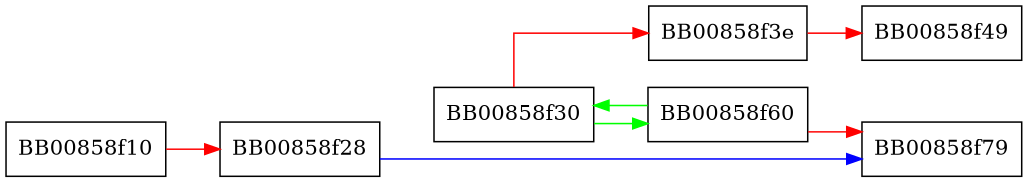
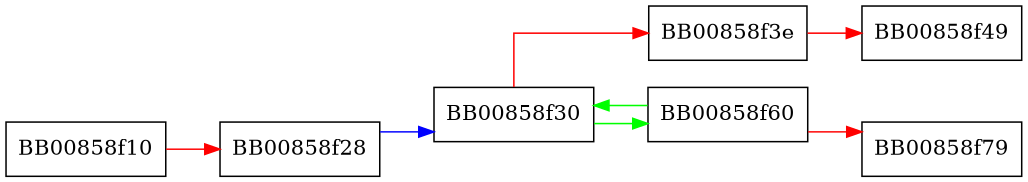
edge "BB00858f28" -> "BB00858f79": now "BB00858f28" -> "BB00858f30"
